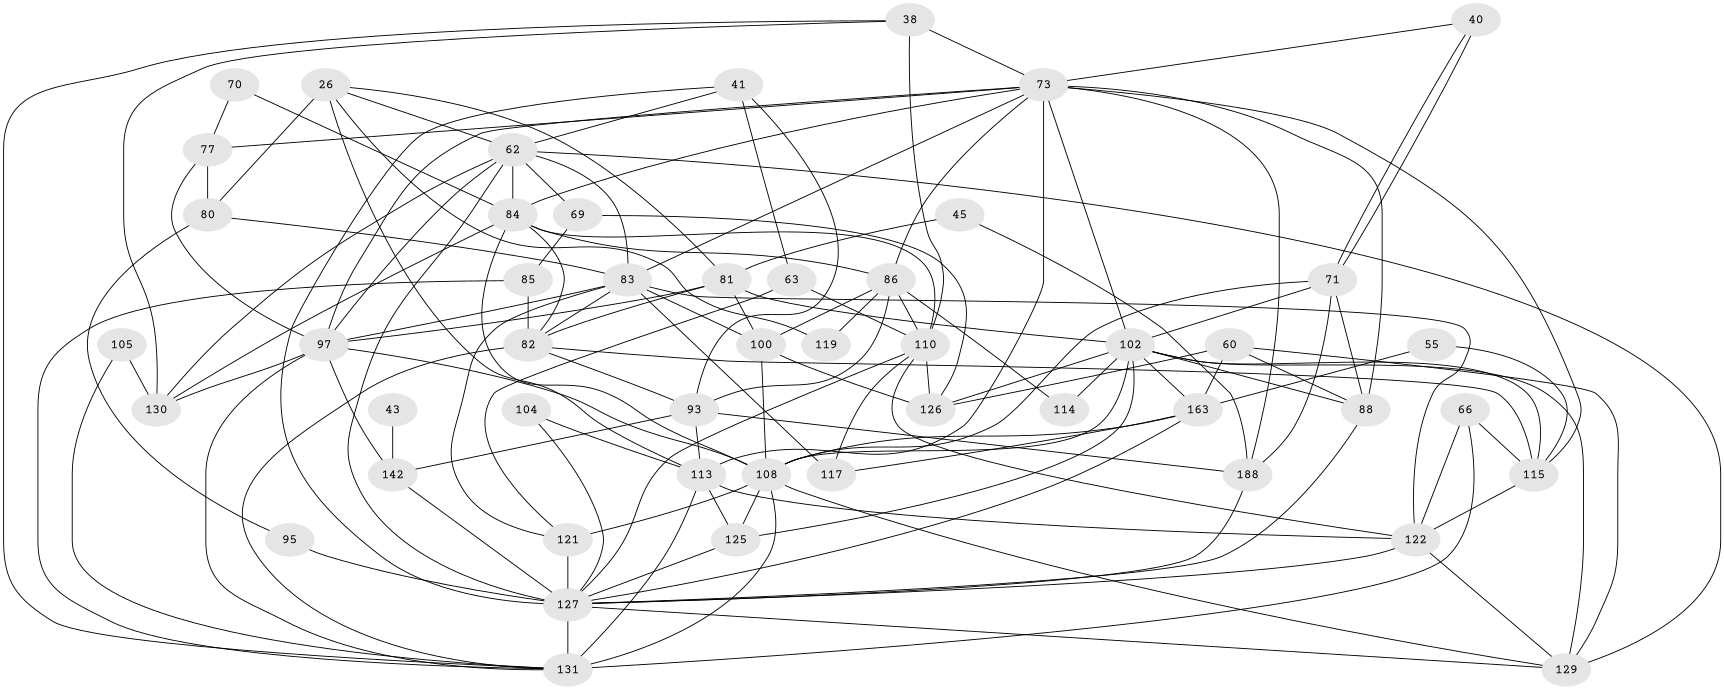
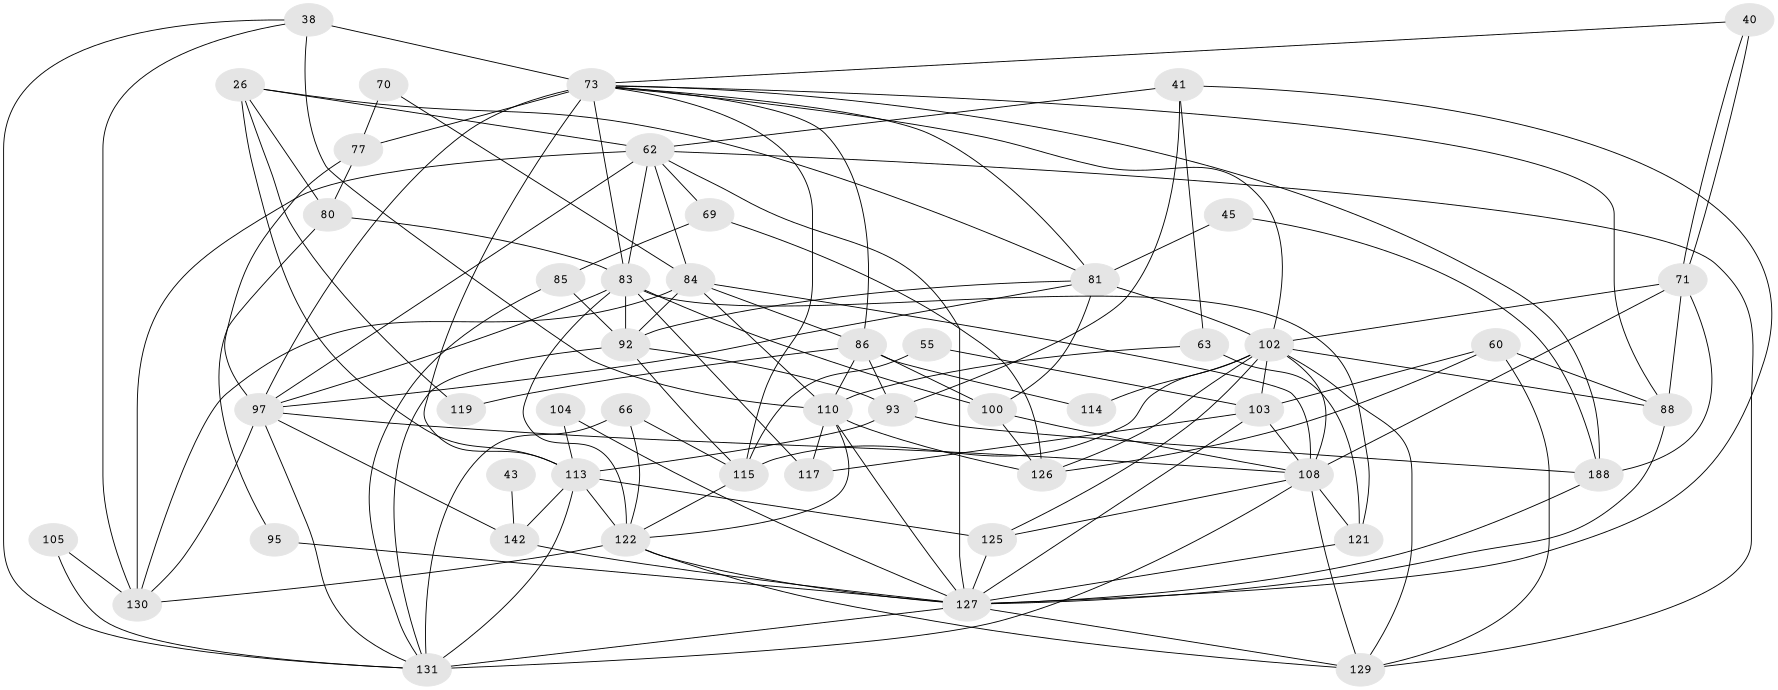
edge "73" -- "84": now "73" -- "81"
node "82": label "82" -> "92"
node "163": label "163" -> "103"
edge "93" -- "142": now "113" -- "142"
edge "122" -- "130": added
